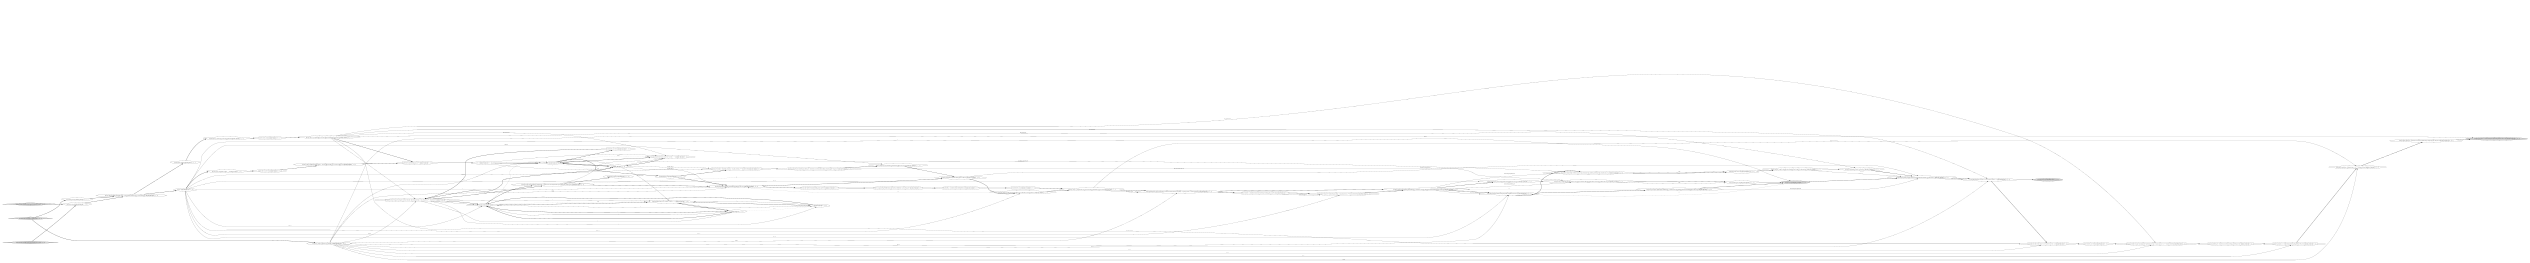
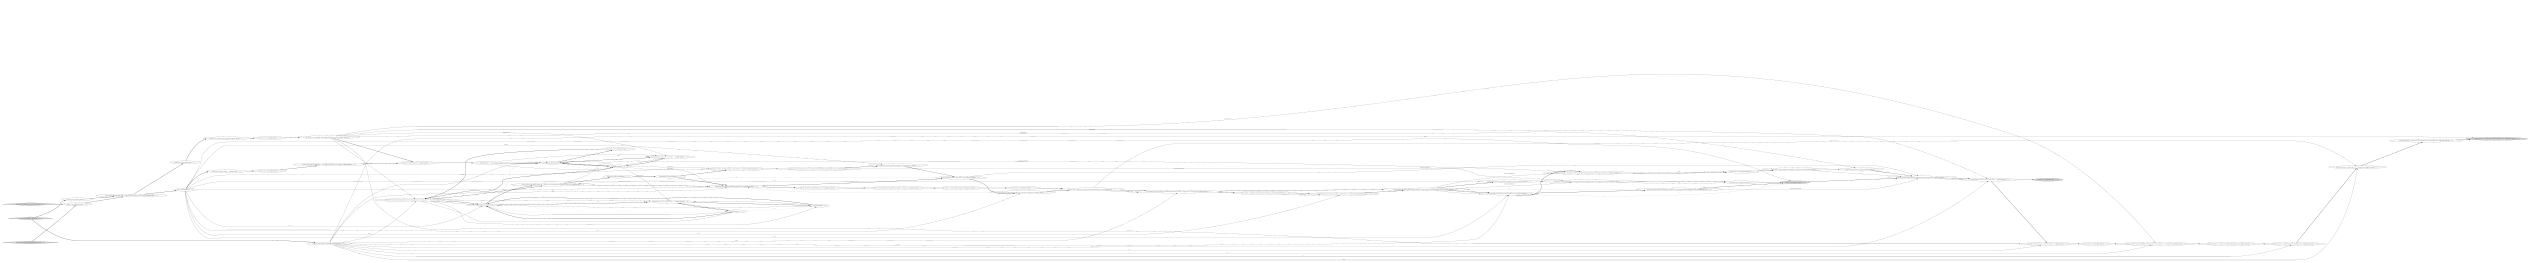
edge "i < docs@@@12@@@['1', '1', '1']" -> "leaderJetty.start()@@@19@@@['1', '1', '0']": now "leaderJetty.stop()@@@18@@@['1', '1', '0']" -> "leaderJetty.start()@@@19@@@['1', '1', '0']"
edge "i < nDocs@@@15@@@['1', '1', '0']" -> "i++@@@16@@@['1', '0', '0']": style bold -> dotted
